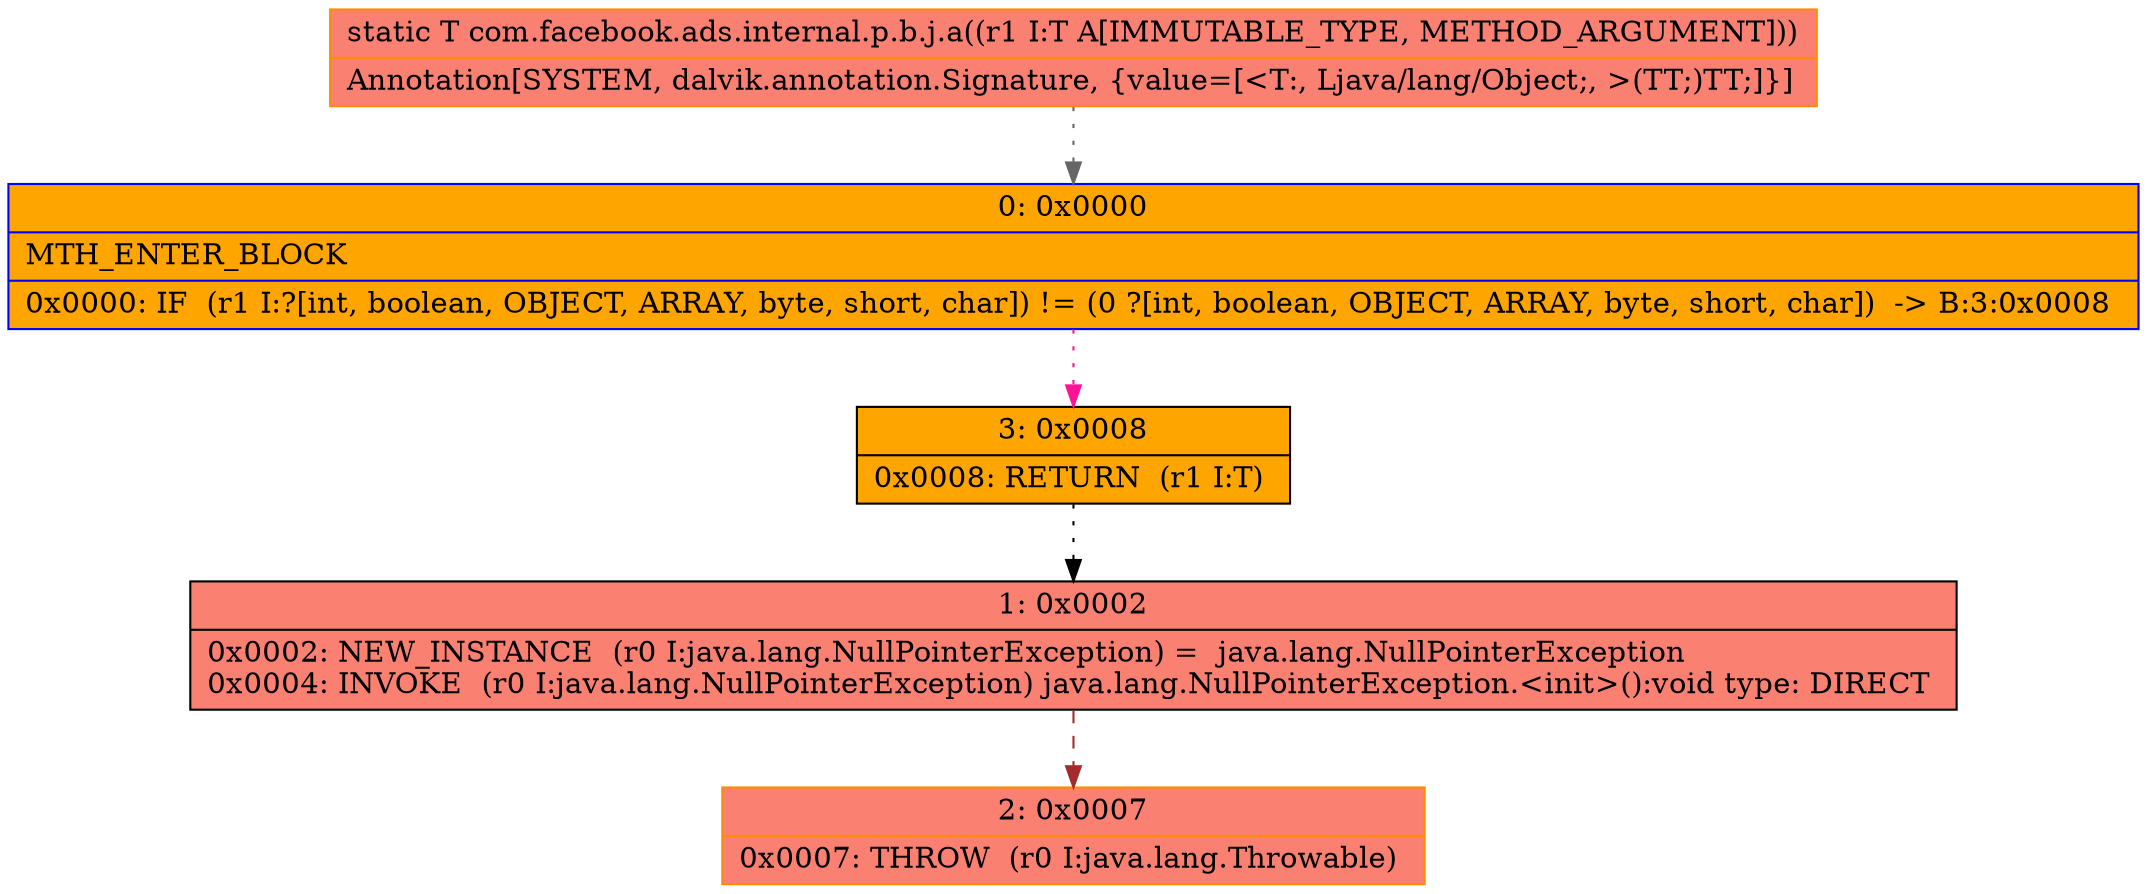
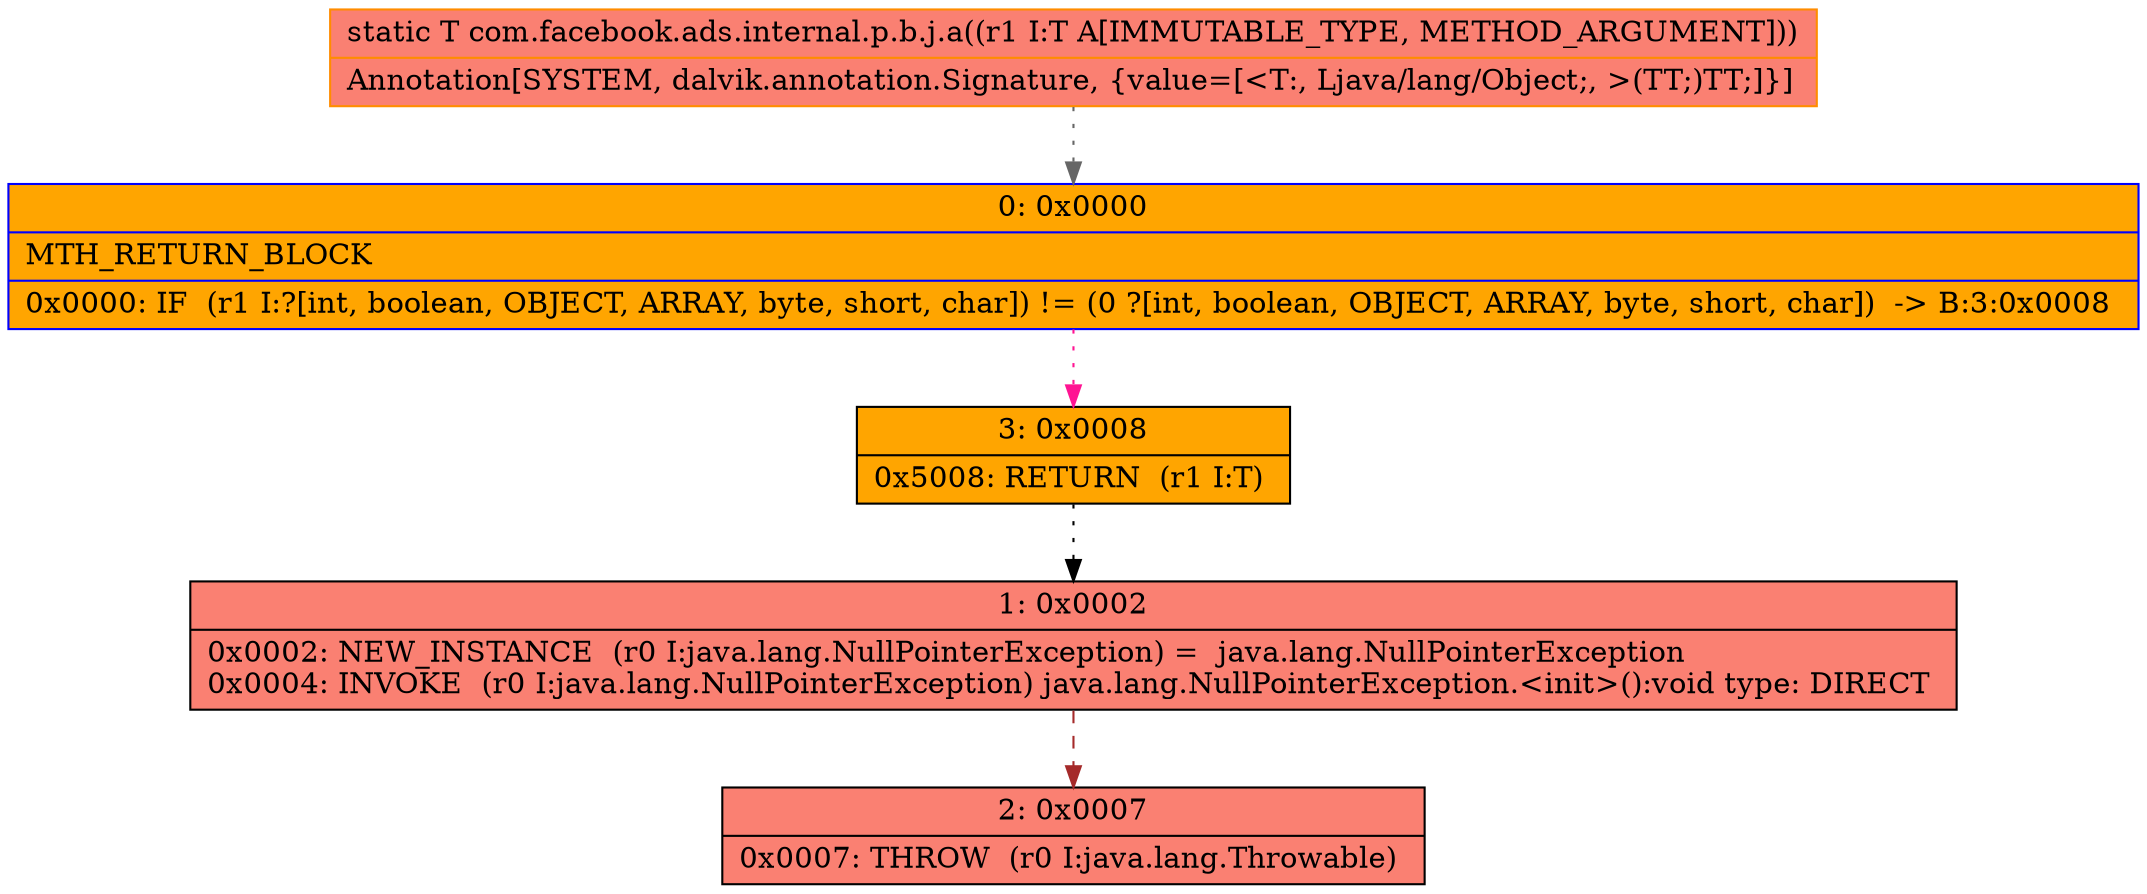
node "0: 0x0000": text "MTH_ENTER_BLOCK" -> "MTH_RETURN_BLOCK"
node "3: 0x0008": text "0x0008: RETURN  (r1 I:T)" -> "0x5008: RETURN  (r1 I:T)"
node "2: 0x0007": color darkorange -> black
